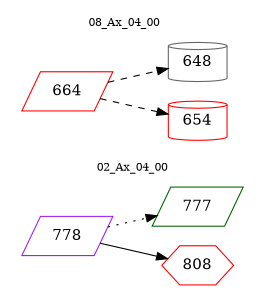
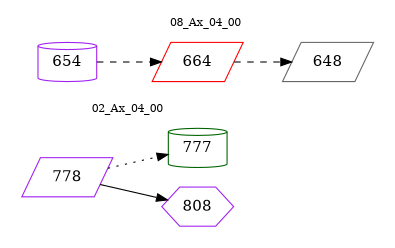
node "648": shape cylinder -> parallelogram
edge "664" -> "654": reversed
node "654": color red -> purple
node "777": shape parallelogram -> cylinder
node "808": color red -> purple
